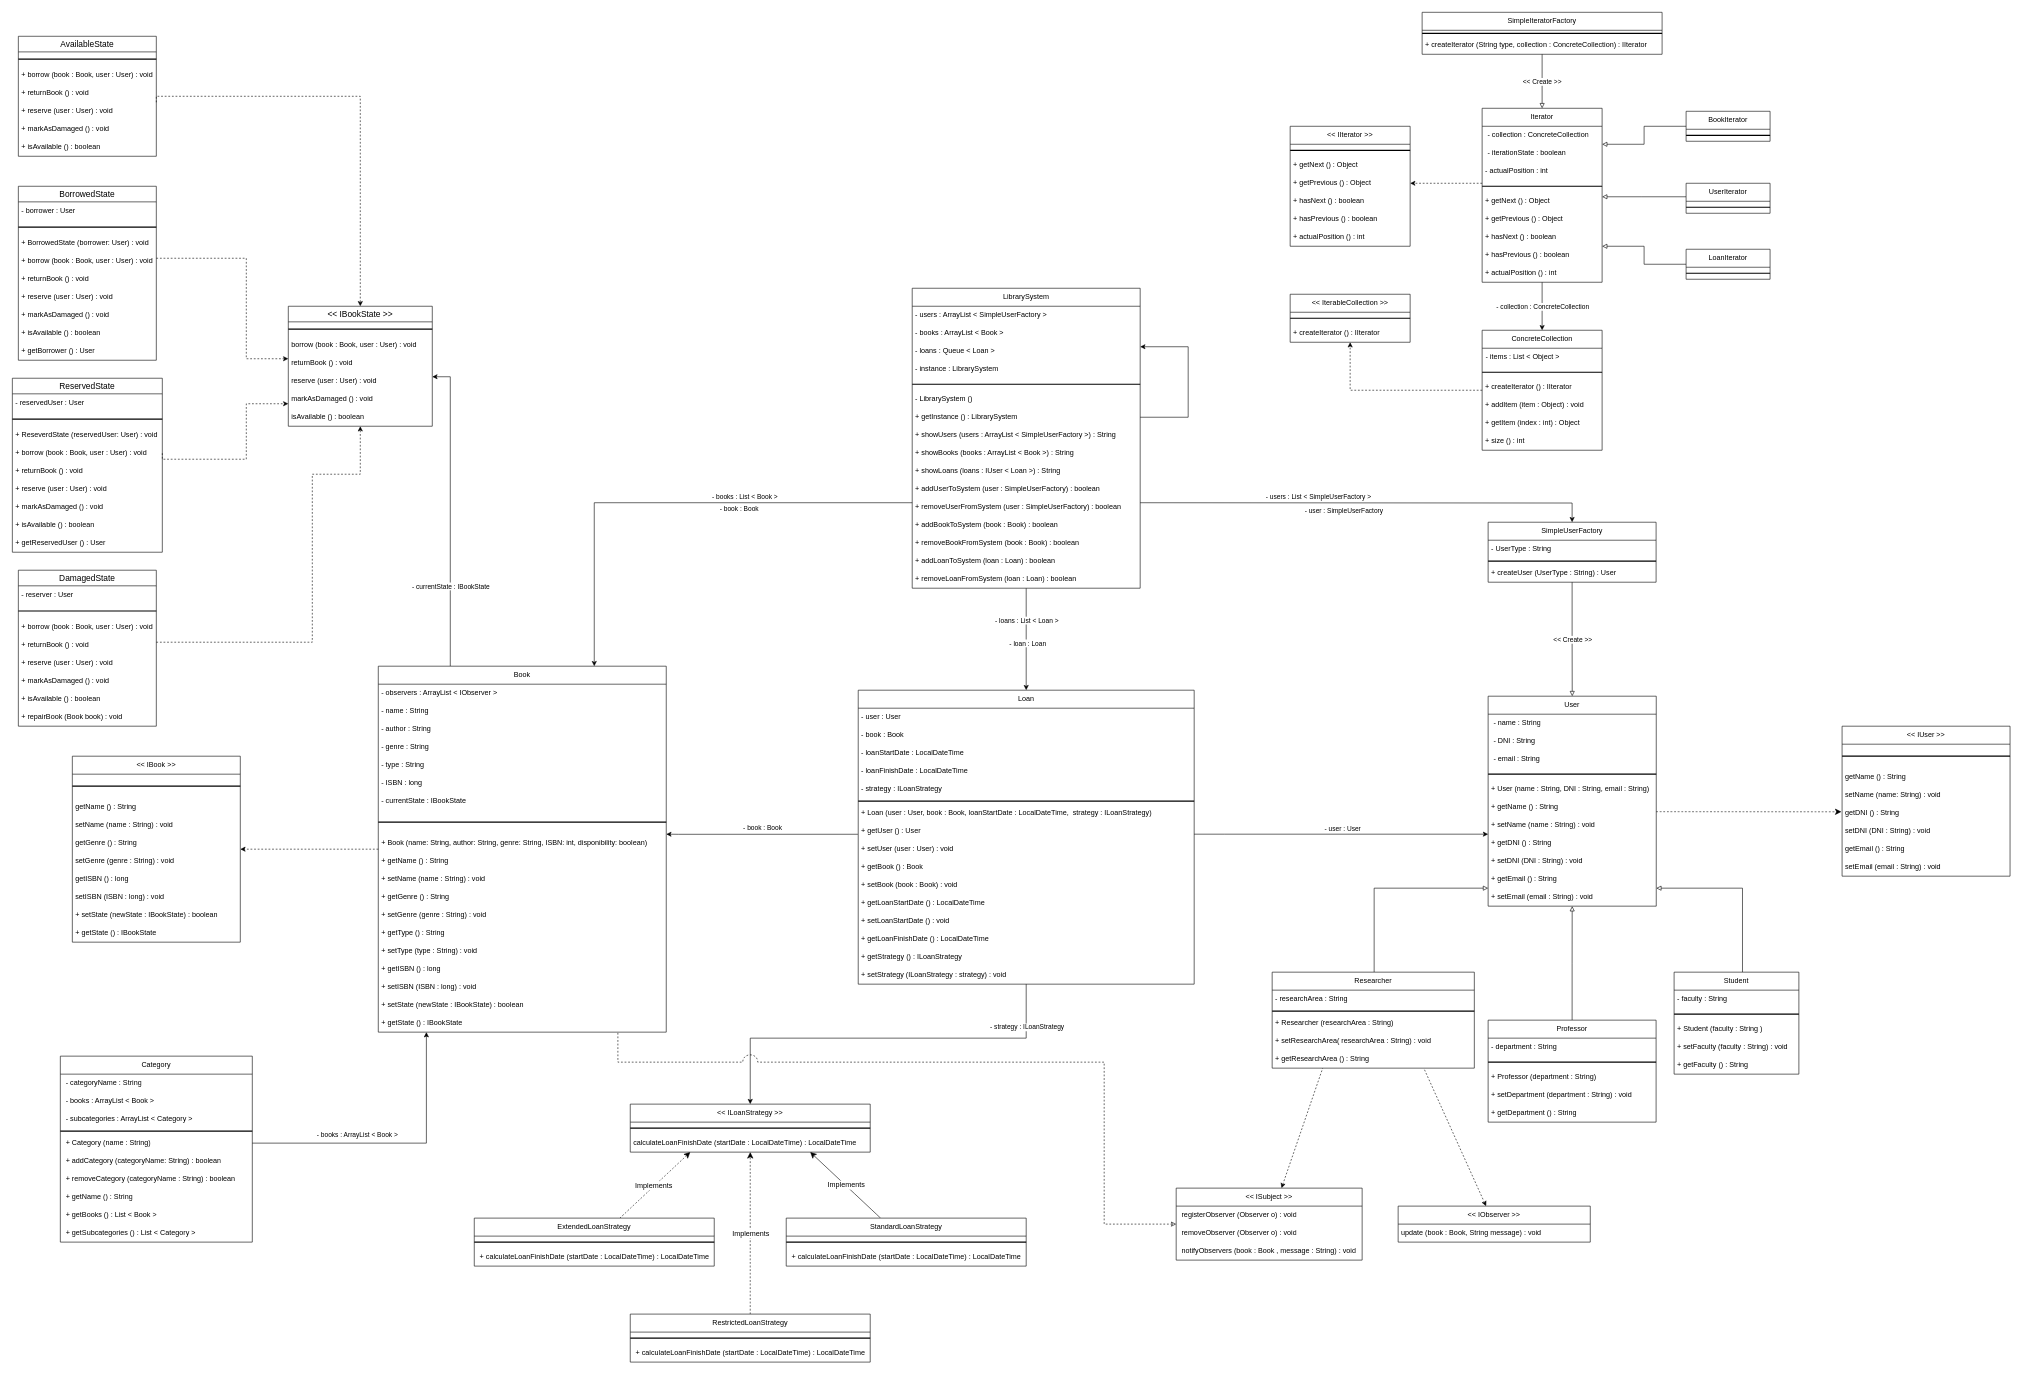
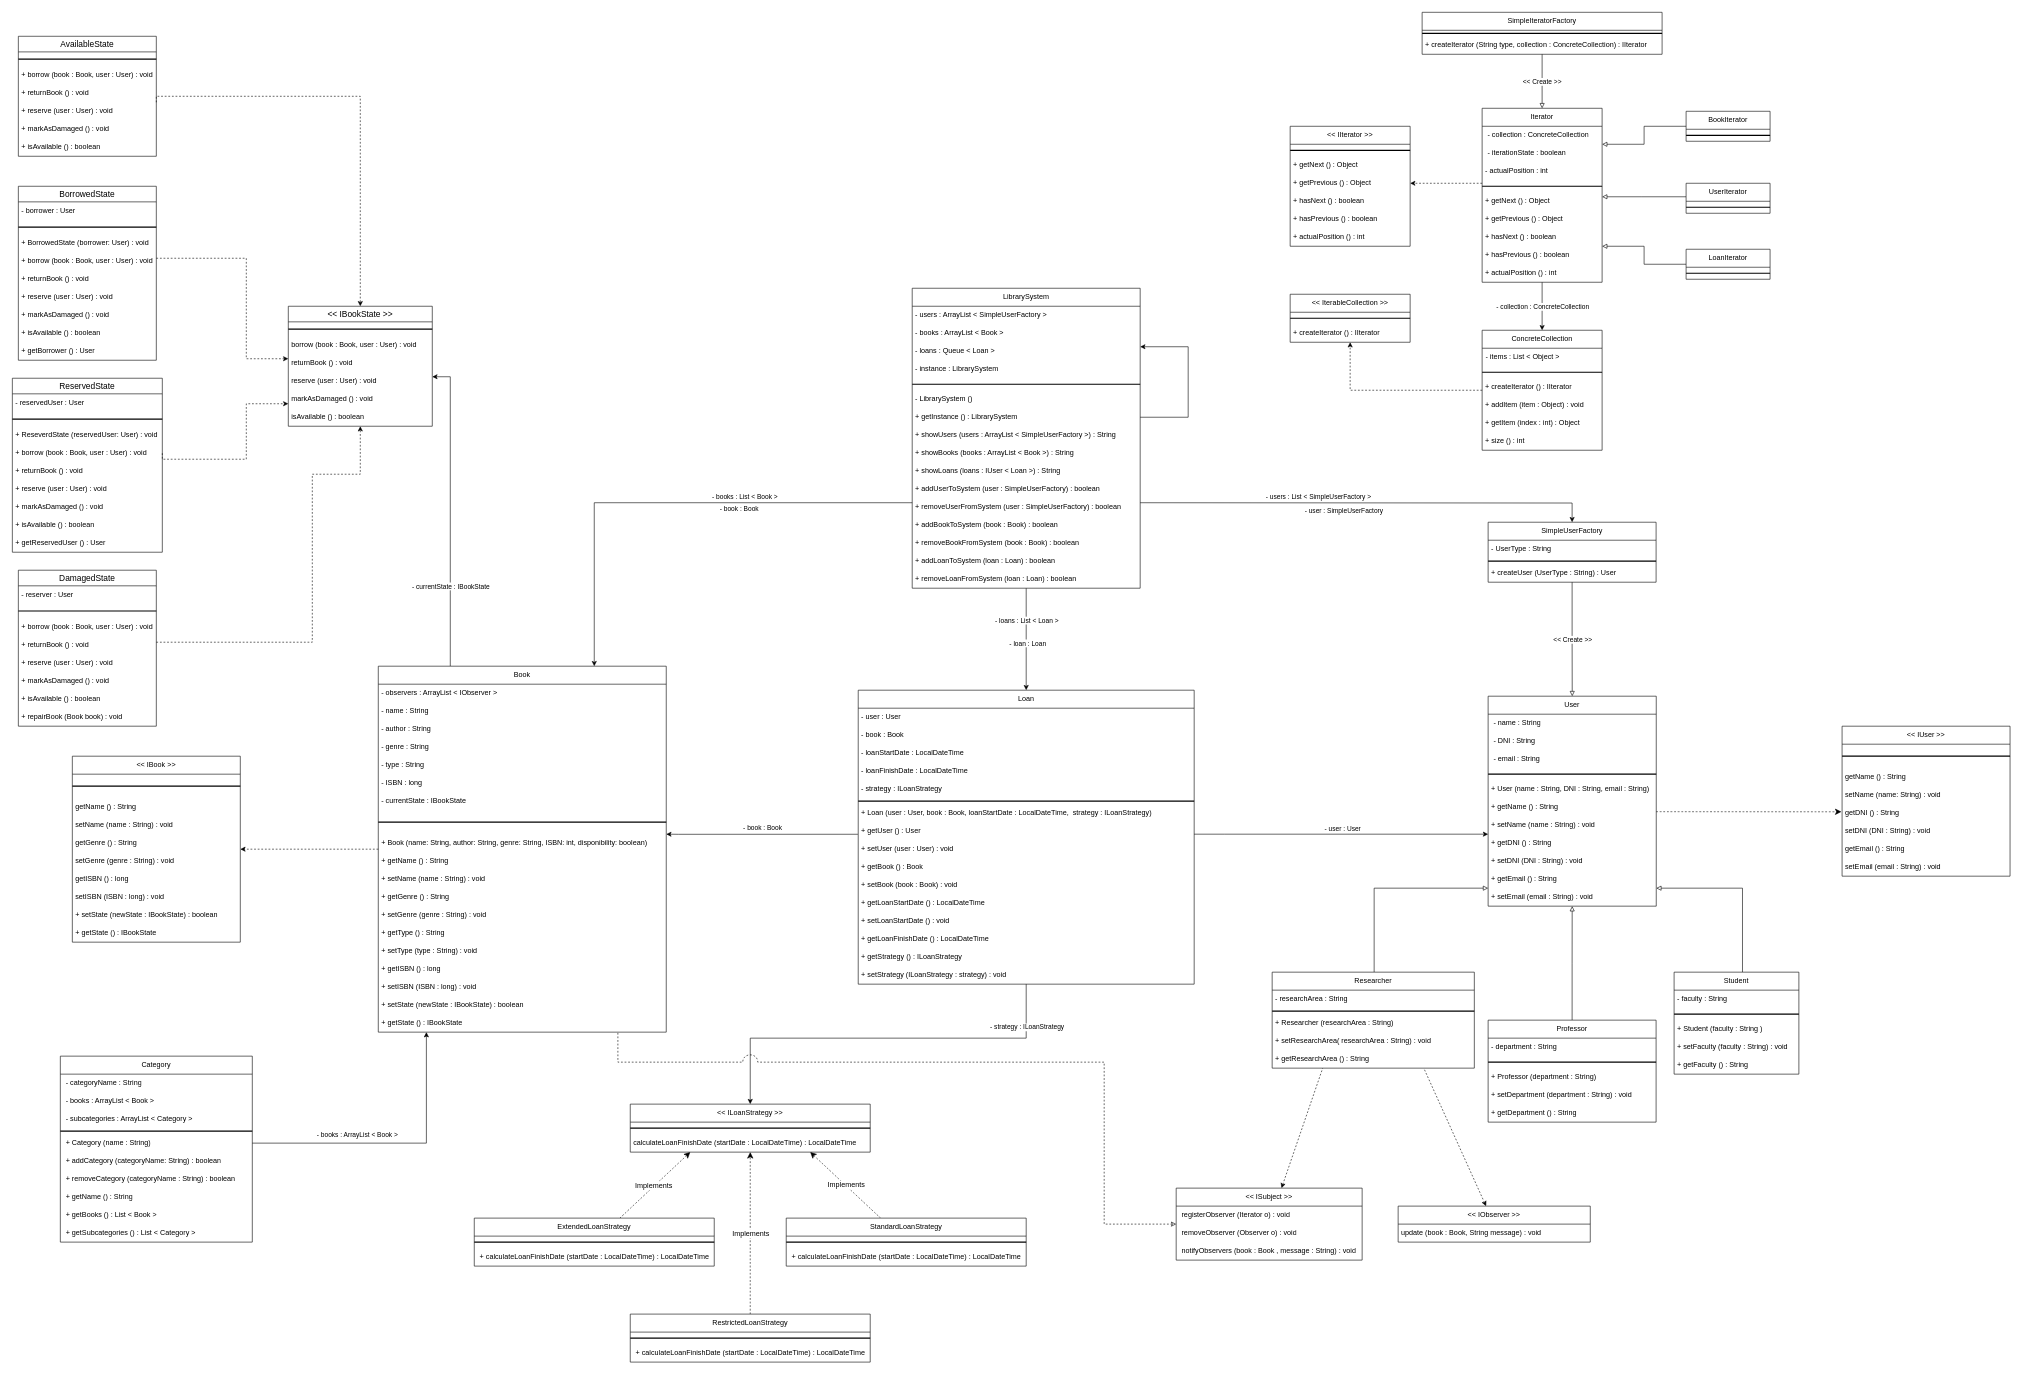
edge "StandardLoanStrategy" -> "calculateLoanFinishDate (startDate : LocalDateTime) : LocalDateTime": style solid -> dashed
node "registerObserver (Observer o) : void": label "registerObserver (Observer o) : void" -> "registerObserver (Iterator o) : void"
